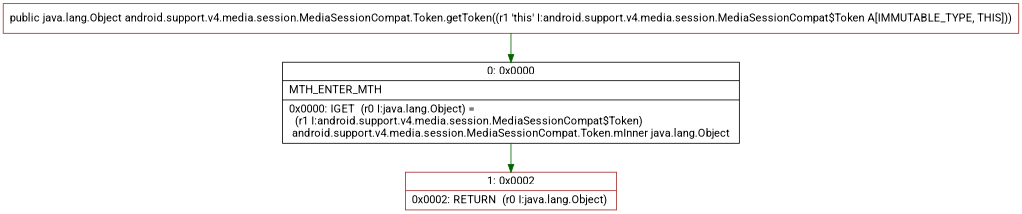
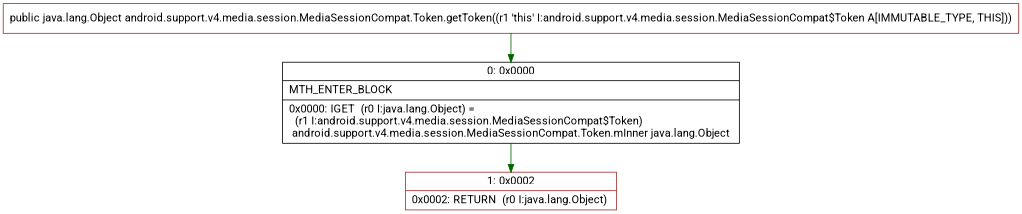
node "0: 0x0000": text "MTH_ENTER_MTH" -> "MTH_ENTER_BLOCK"
